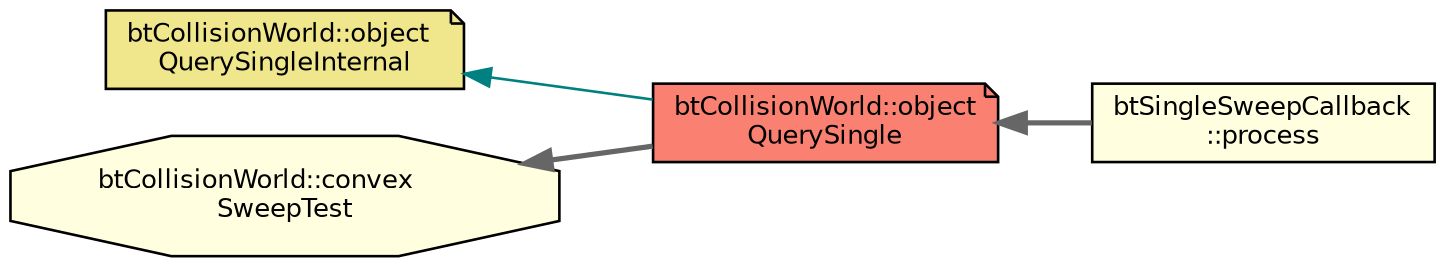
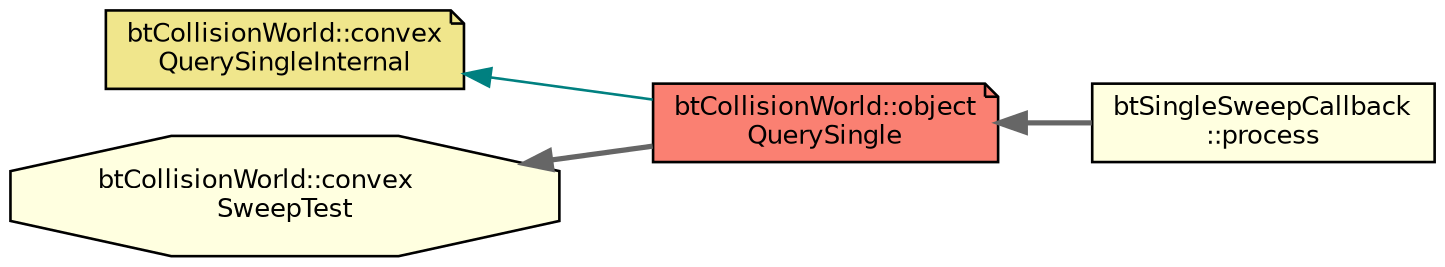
node "btCollisionWorld::object QuerySingleInternal": label "btCollisionWorld::object QuerySingleInternal" -> "btCollisionWorld::convex QuerySingleInternal"
